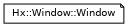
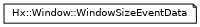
node "Hx::Window::Window": label "Hx::Window::Window" -> "Hx::Window::WindowSizeEventData"
